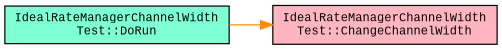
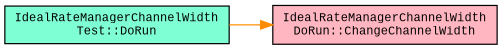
node "IdealRateManagerChannelWidth Test::ChangeChannelWidth": label "IdealRateManagerChannelWidth Test::ChangeChannelWidth" -> "IdealRateManagerChannelWidth DoRun::ChangeChannelWidth"
